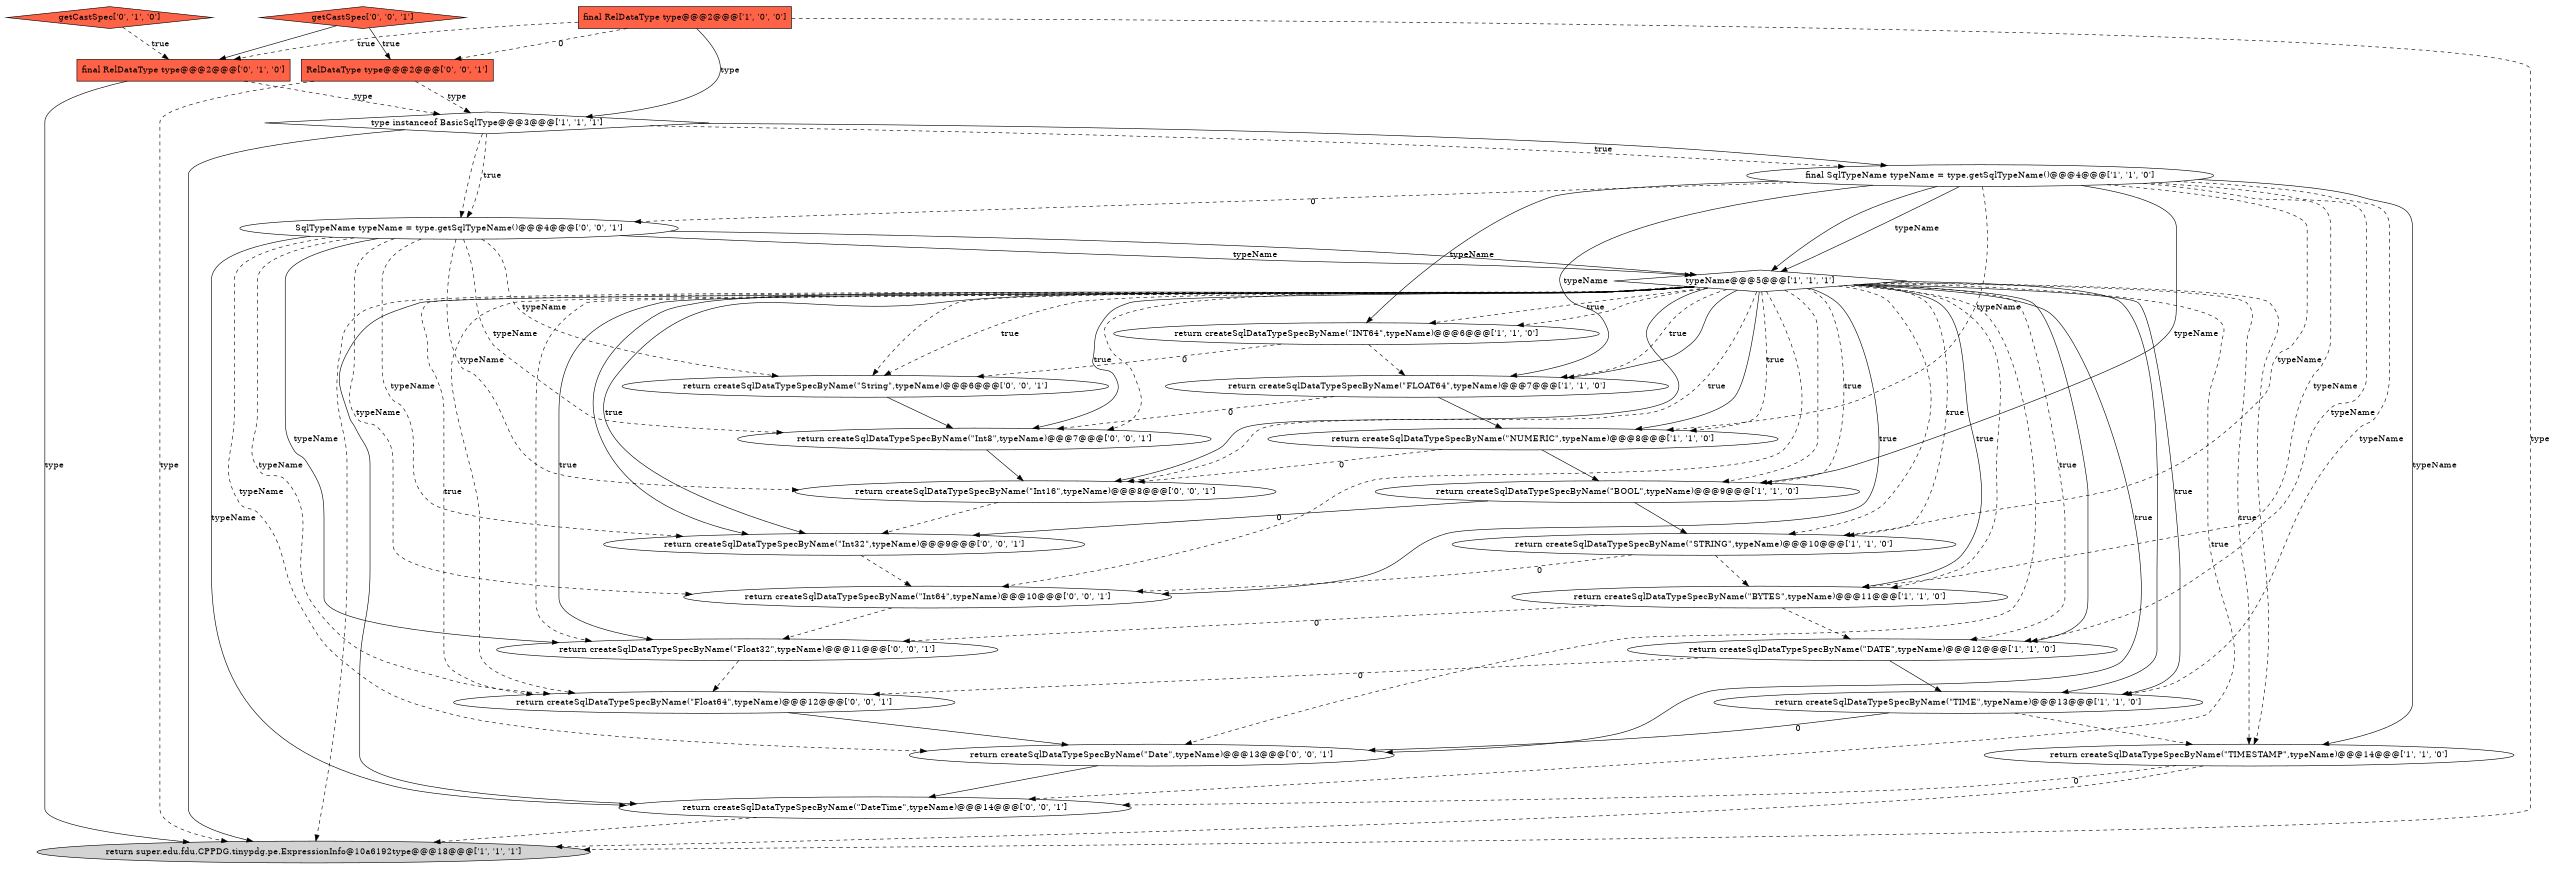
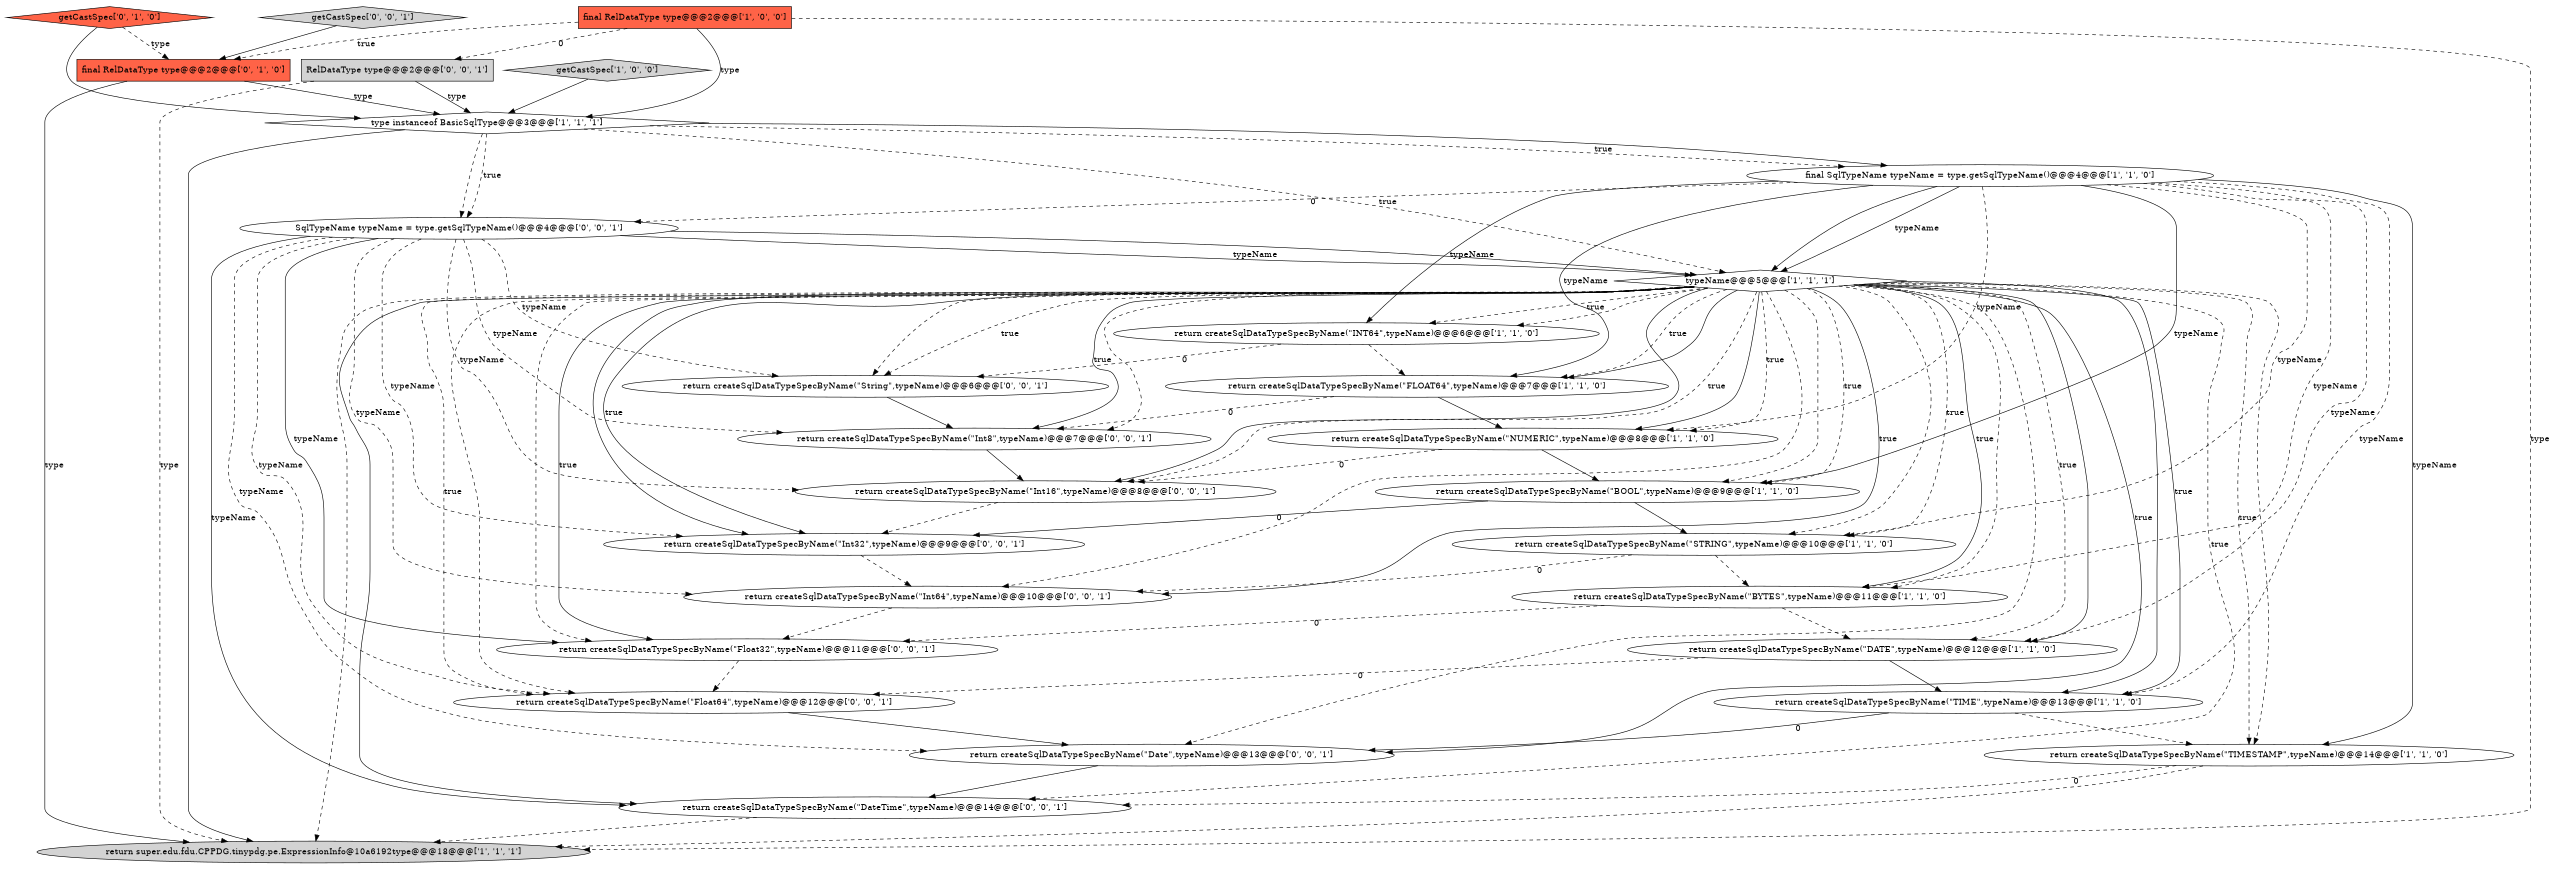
node "getCastSpec['0', '0', '1']": fillcolor tomato -> lightgray
edge "getCastSpec['0', '0', '1']" -> "RelDataType type@@@2@@@['0', '0', '1']": removed, label "true"
edge "getCastSpec['0', '1', '0']" -> "final RelDataType type@@@2@@@['0', '1', '0']": label "true" -> "type"
node "RelDataType type@@@2@@@['0', '0', '1']": fillcolor tomato -> lightgray
node "getCastSpec['1', '0', '0']": added
edge "RelDataType type@@@2@@@['0', '0', '1']" -> "type instanceof BasicSqlType@@@3@@@['1', '1', '1']": style dashed -> solid
edge "final RelDataType type@@@2@@@['0', '1', '0']" -> "type instanceof BasicSqlType@@@3@@@['1', '1', '1']": style dashed -> solid
edge "getCastSpec['0', '1', '0']" -> "type instanceof BasicSqlType@@@3@@@['1', '1', '1']": added
edge "type instanceof BasicSqlType@@@3@@@['1', '1', '1']" -> "typeName@@@5@@@['1', '1', '1']": added, label "true"
